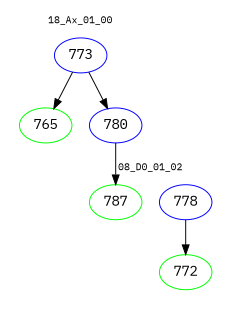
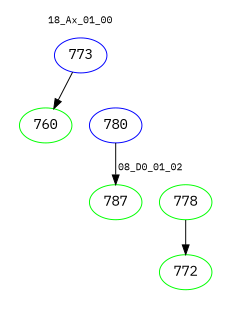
edge "773" -> "780": removed
node "765": label "765" -> "760"
node "778": color blue -> green
